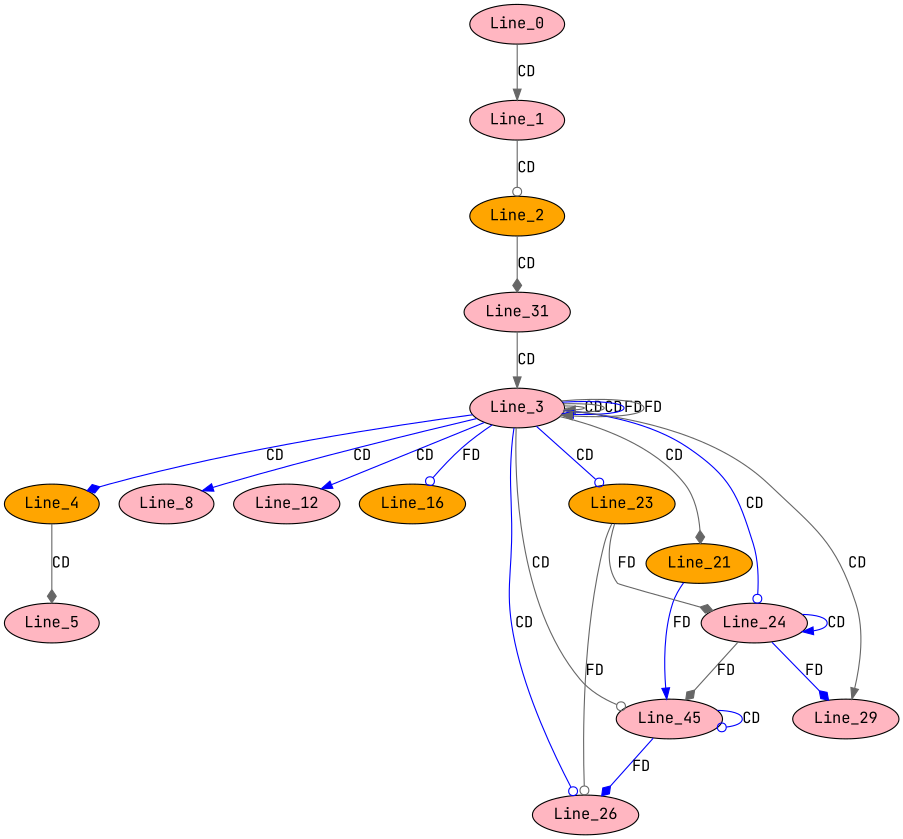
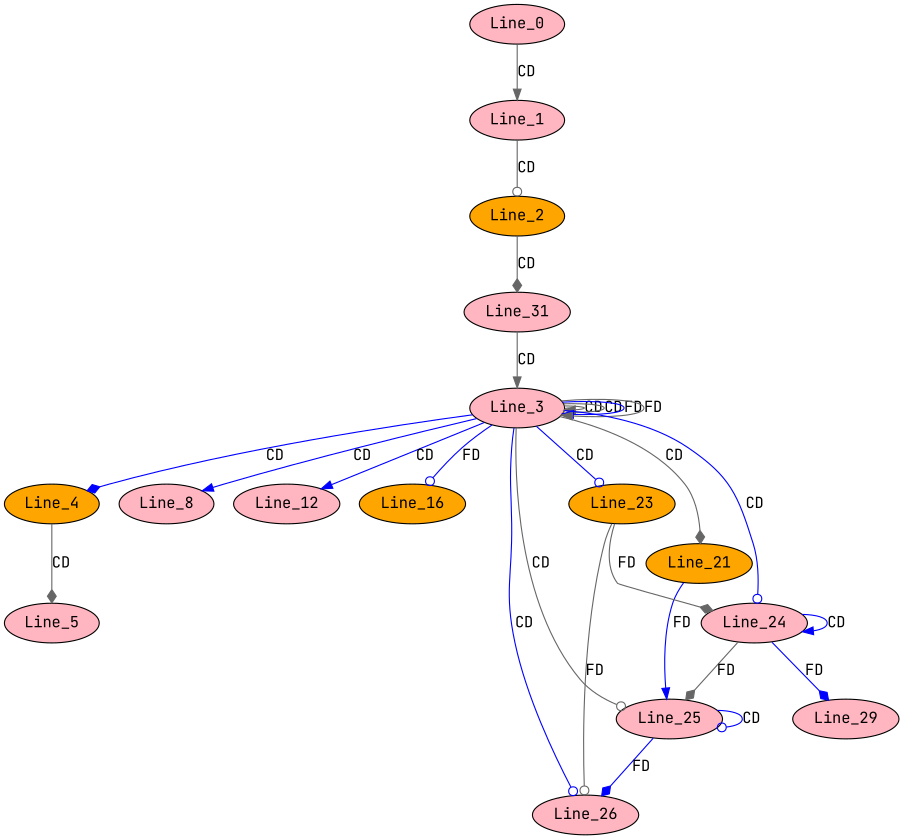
edge "Line_3" -> "Line_29": removed, label "CD"
node "Line_45": label "Line_45" -> "Line_25"
